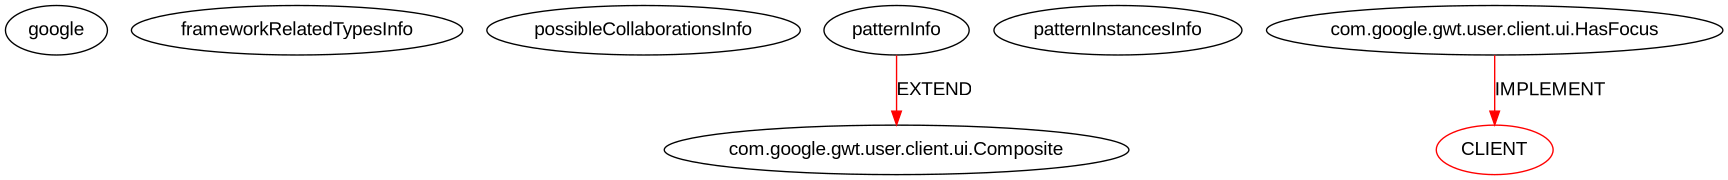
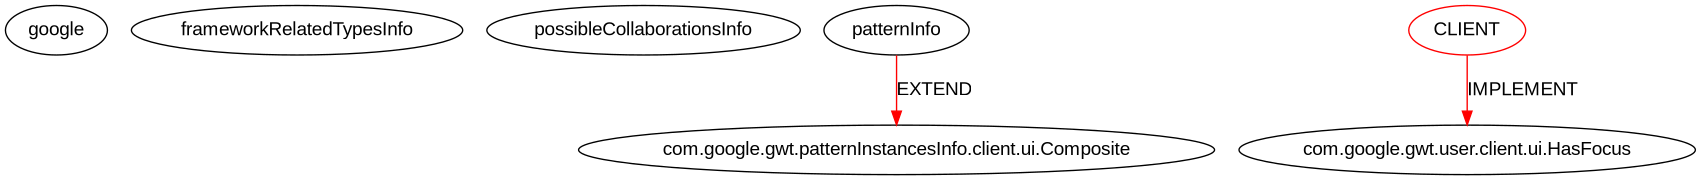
node "patternInstancesInfo": removed
edge "com.google.gwt.user.client.ui.HasFocus" -> "CLIENT": reversed
node "com.google.gwt.user.client.ui.Composite": label "com.google.gwt.user.client.ui.Composite" -> "com.google.gwt.patternInstancesInfo.client.ui.Composite"
